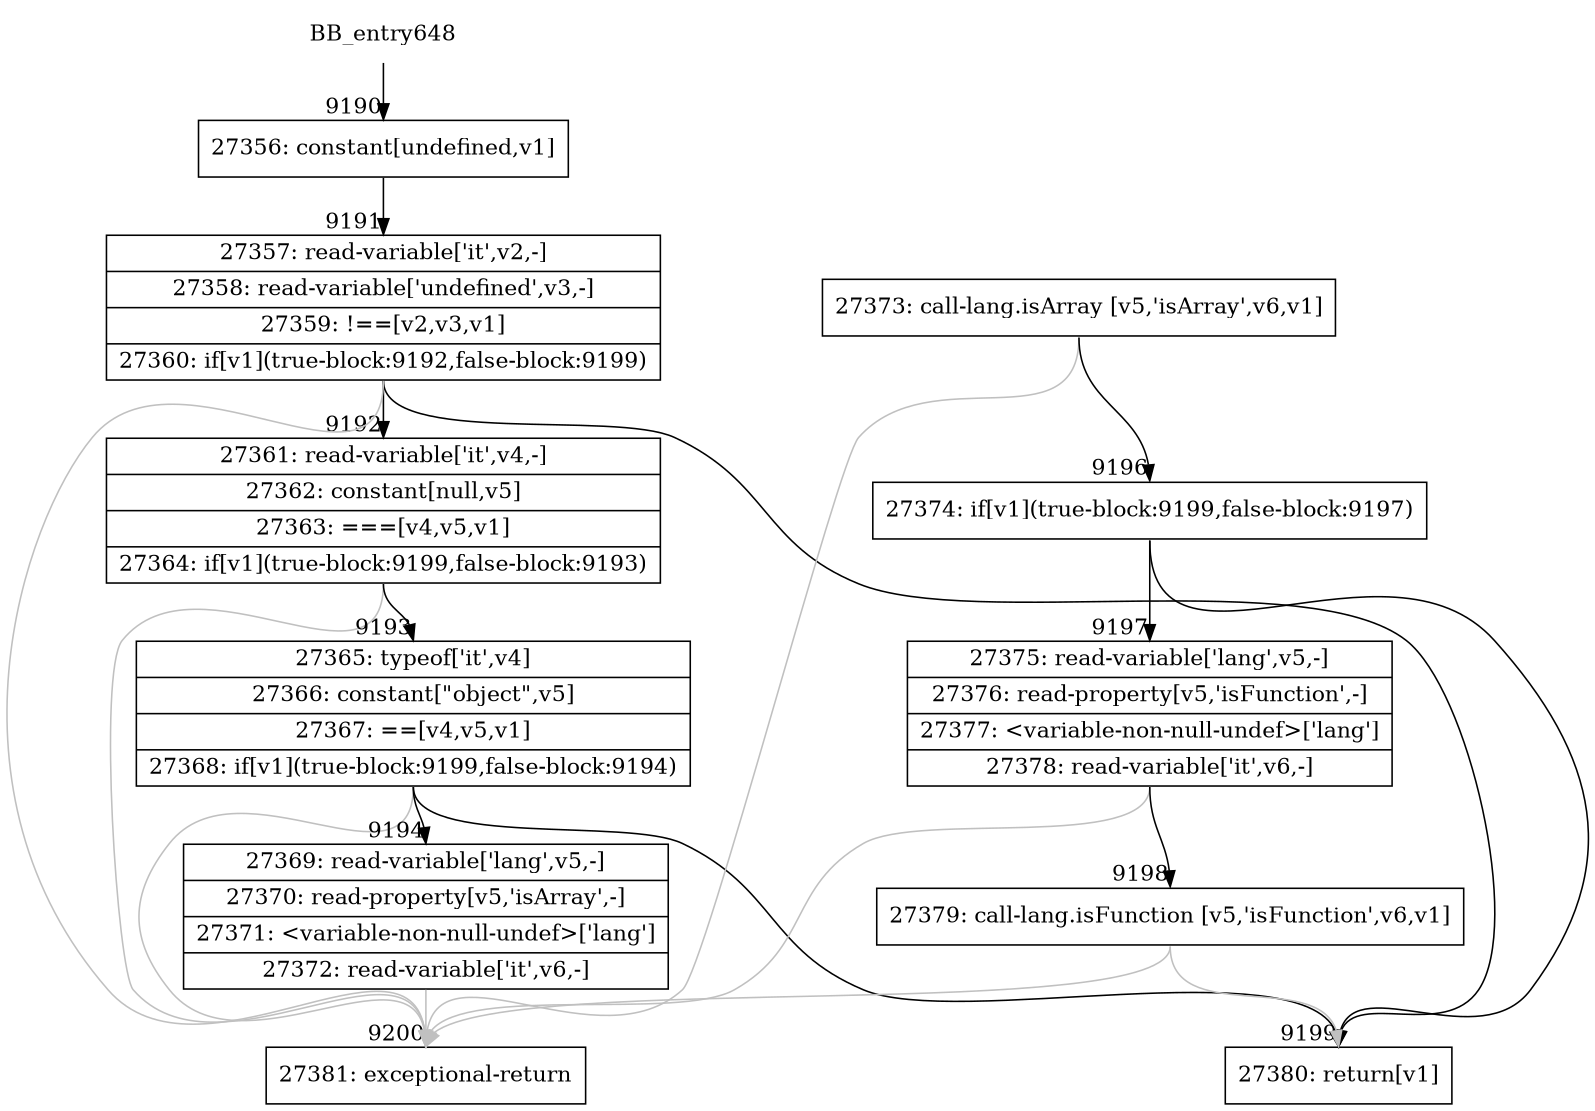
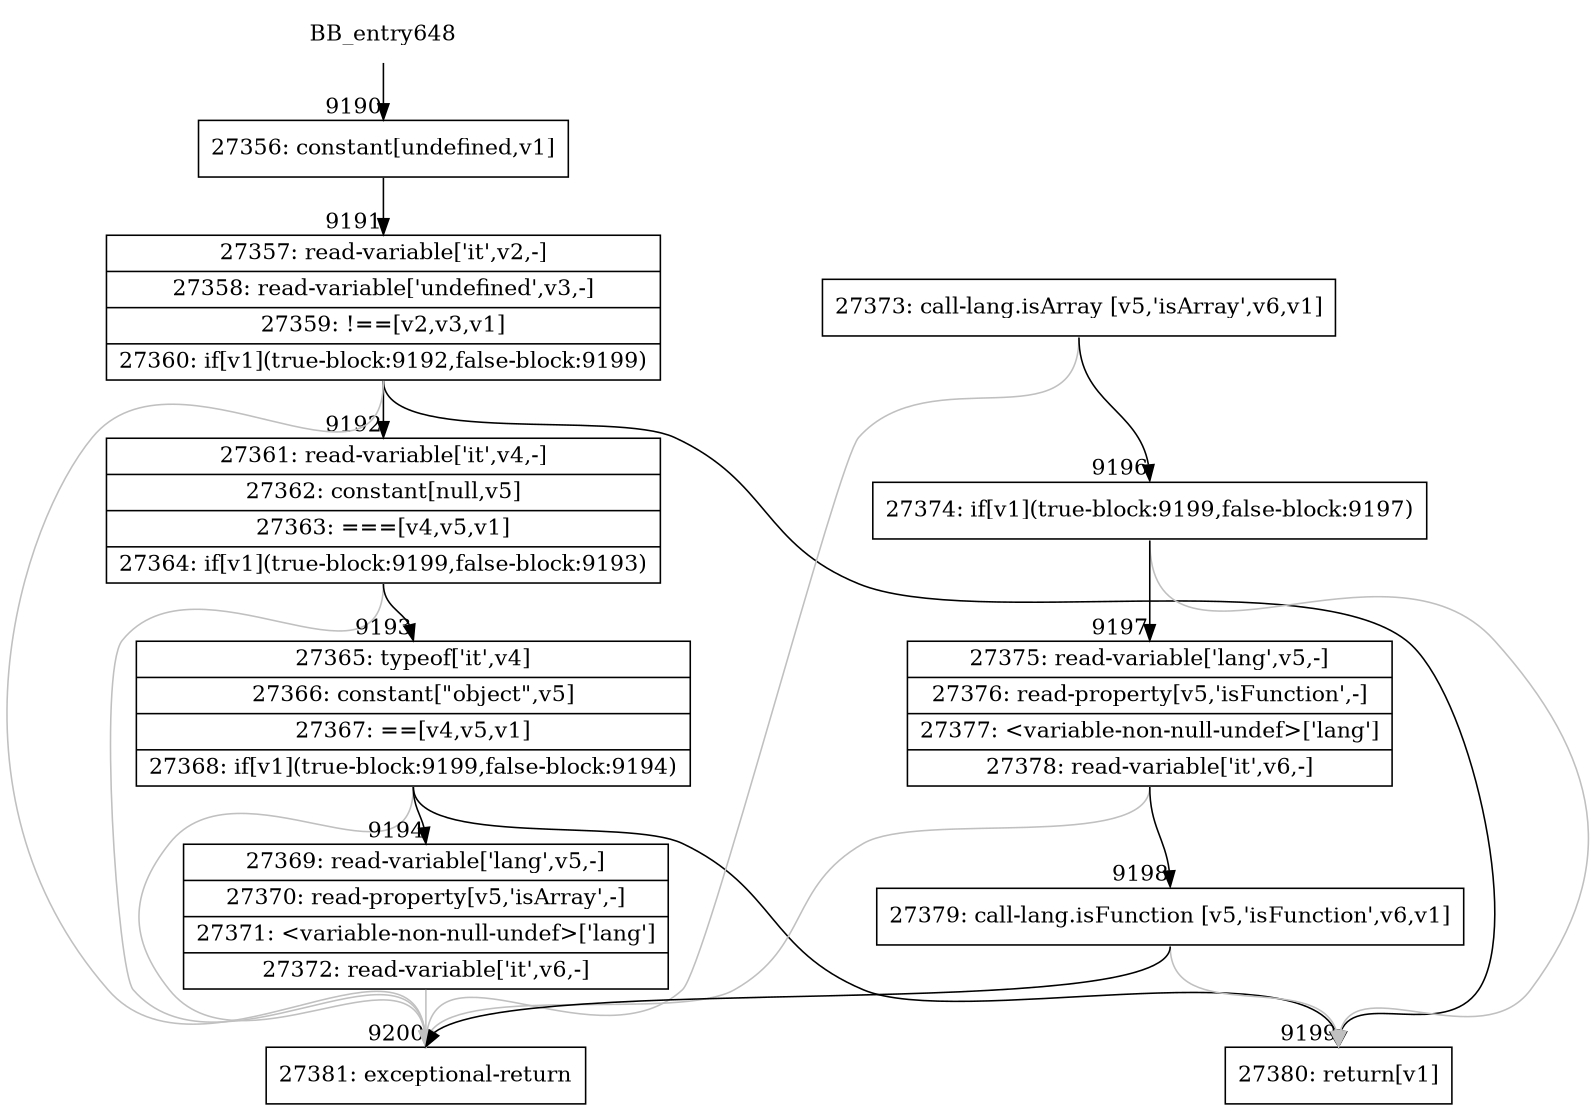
edge "27374: if[v1](true-block:9199,false-block:9197)" -> "27380: return[v1]": color black -> gray
edge "27379: call-lang.isFunction [v5,'isFunction',v6,v1]" -> "27381: exceptional-return": color gray -> black
